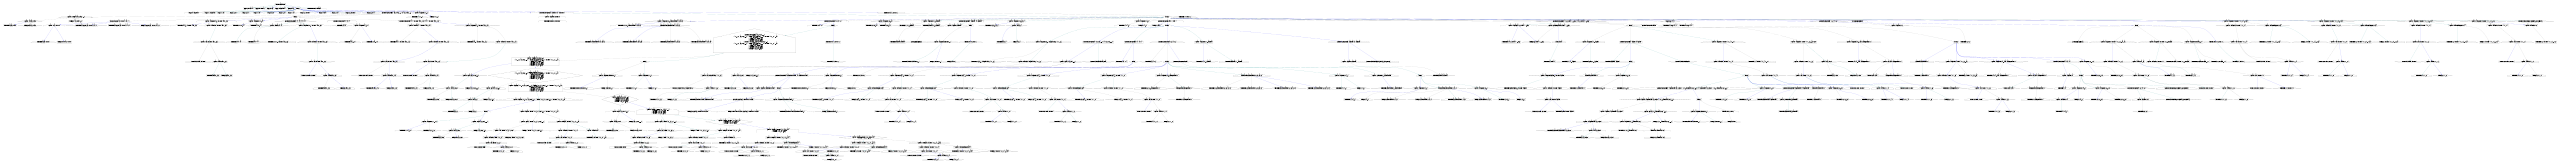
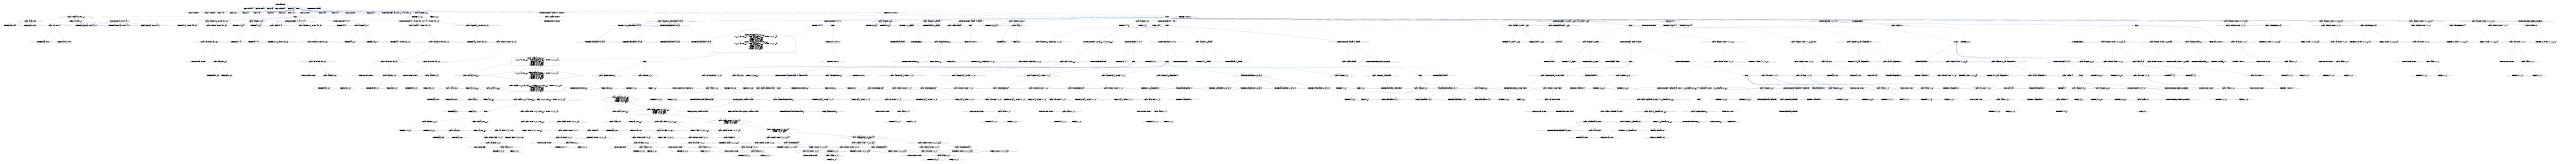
node "(IDENTIFIER,v22,!v22)": label "(IDENTIFIER,v22,!v22)" -> "(BYTE,v22,!v22)"
